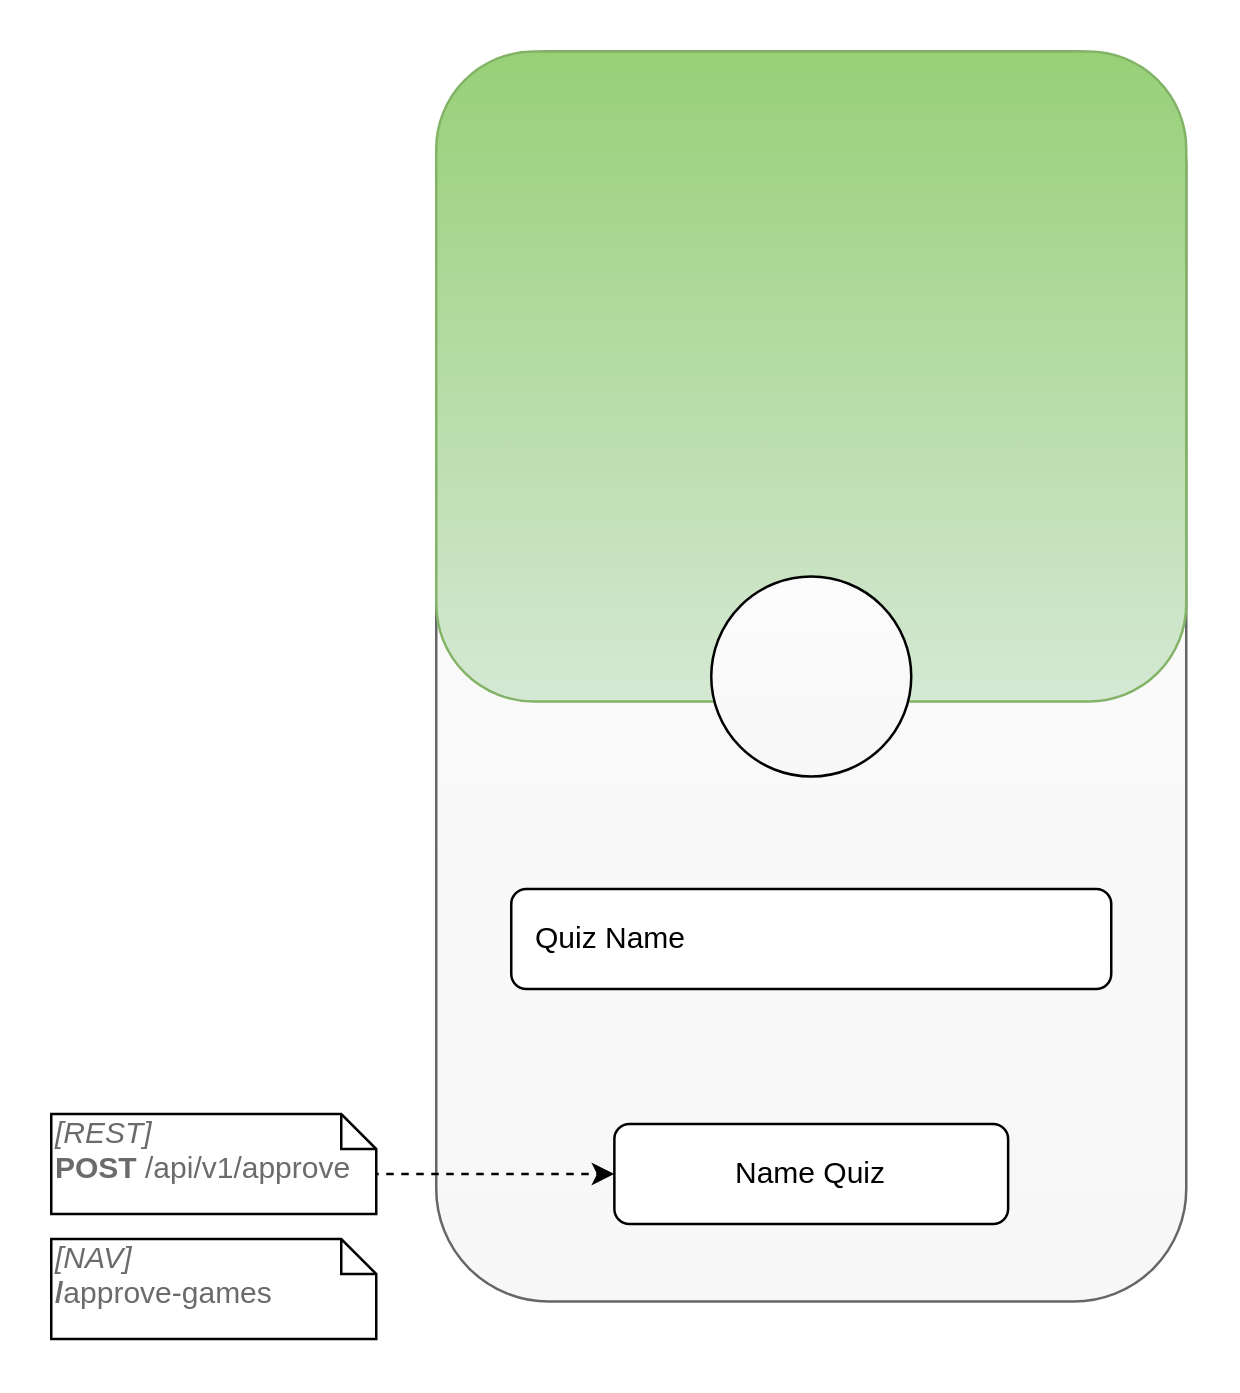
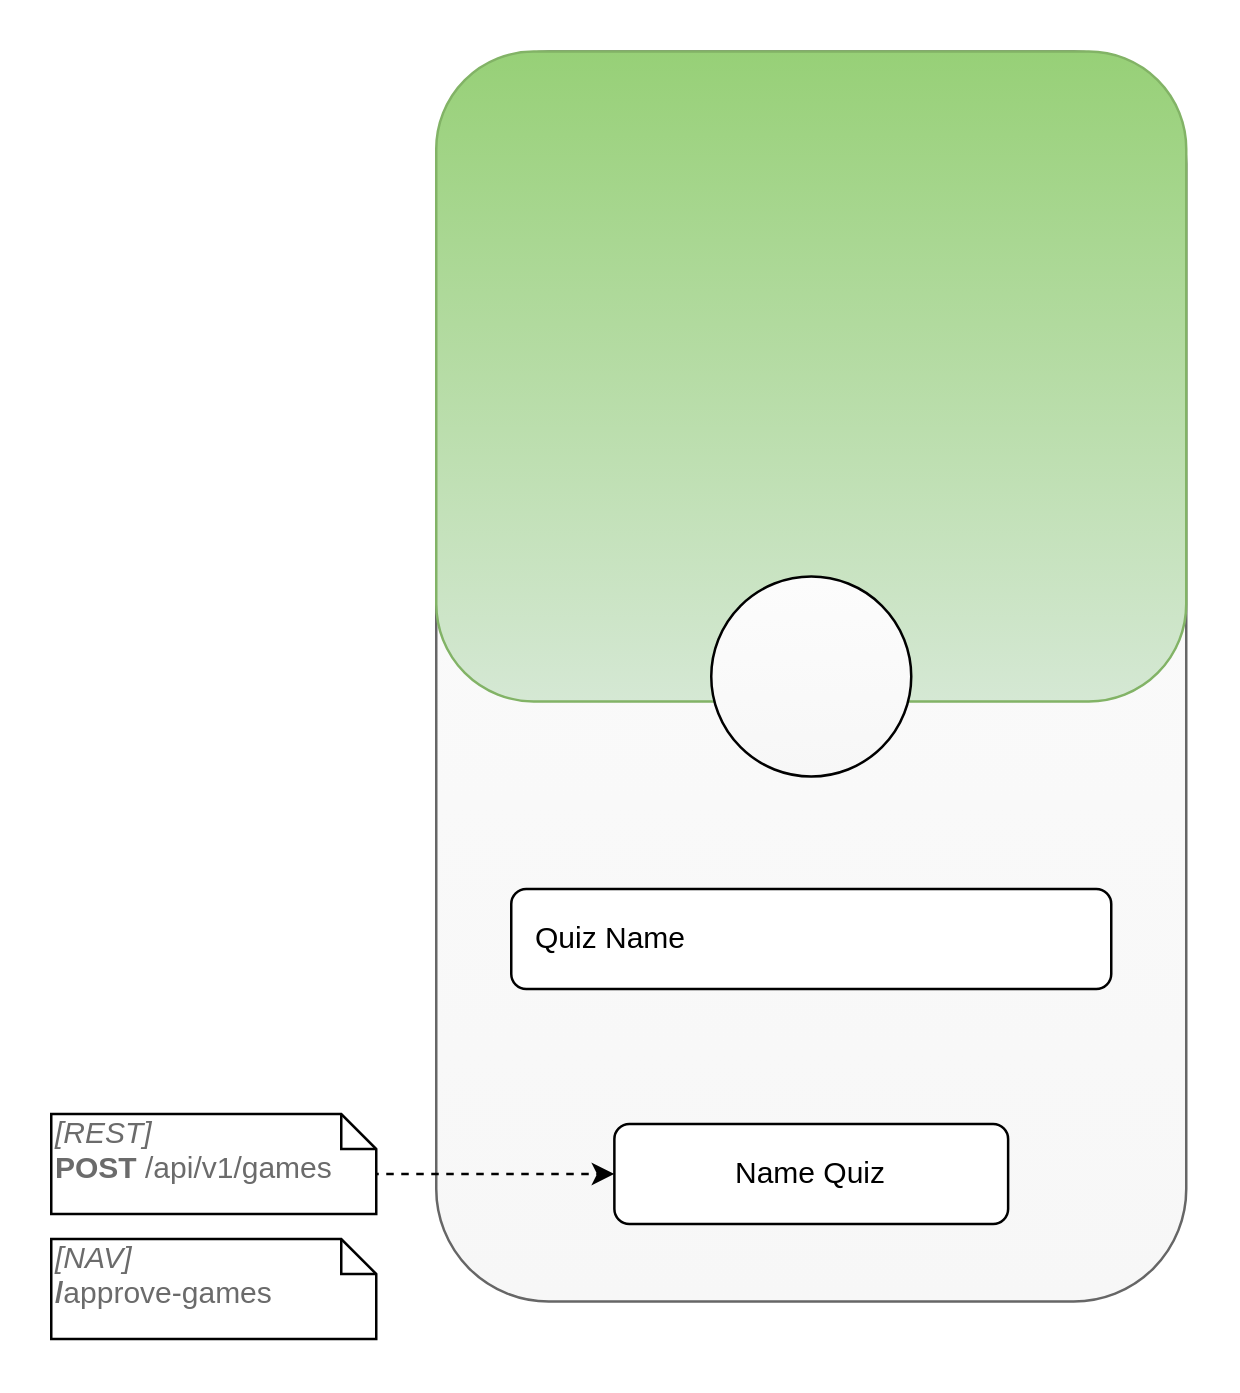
node "[REST] POST /api/v1/approve": label "[REST] POST /api/v1/approve" -> "[REST] POST /api/v1/games"
